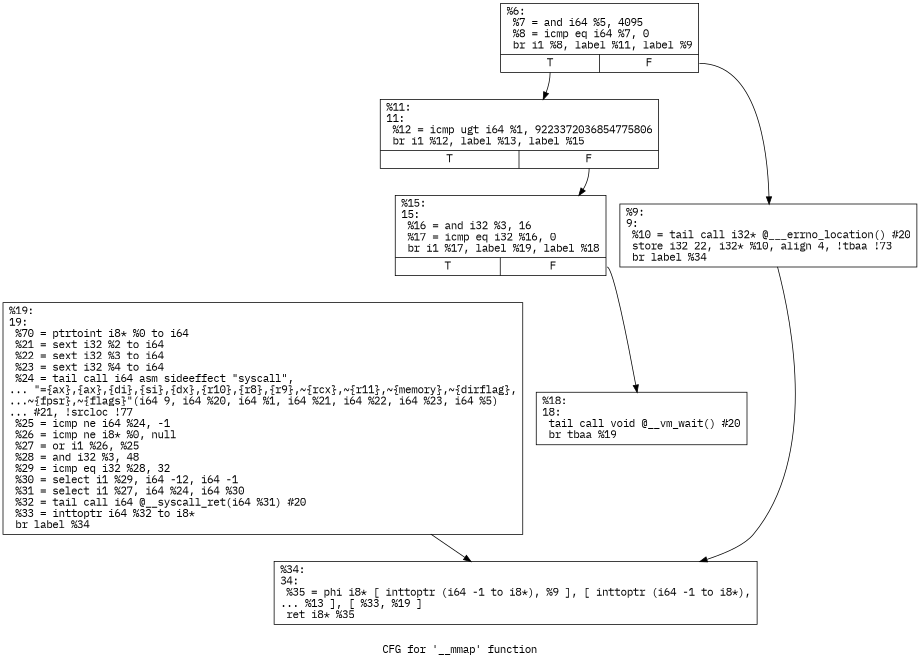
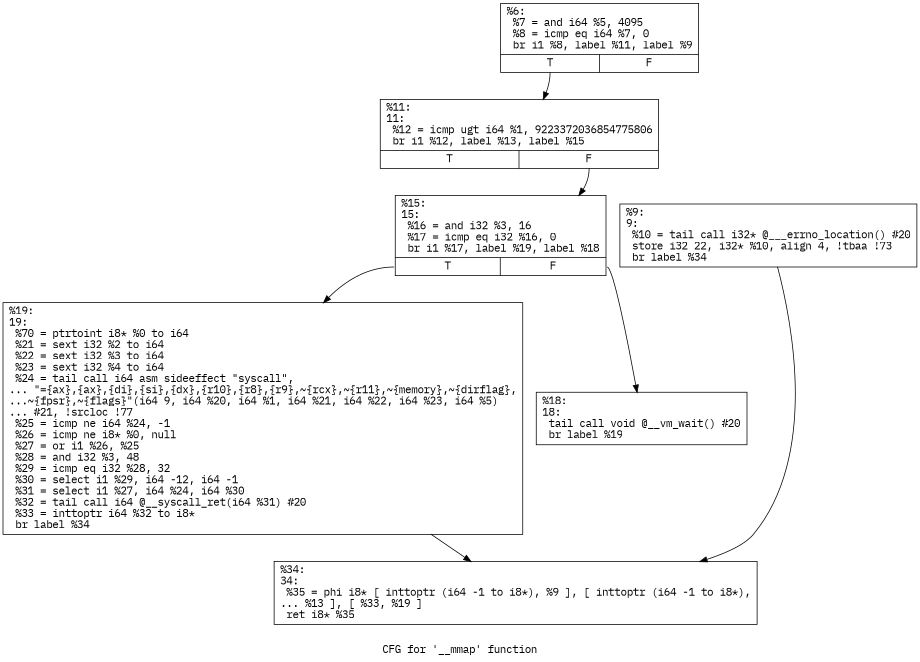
edge "%6:" -> "%9:": removed
edge "%15:" -> "%19:": added
node "%18:": text "br tbaa %19" -> "br label %19"
